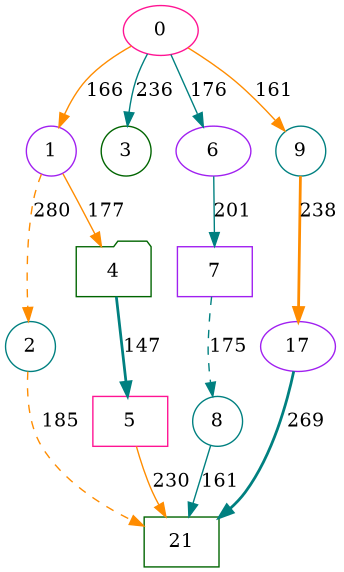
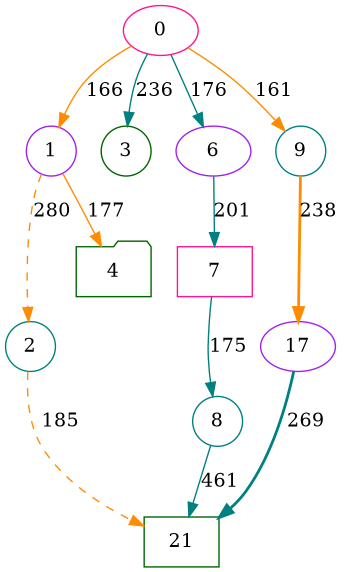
node "7": color purple -> deeppink
edge "7" -> "8": style dashed -> solid
node "5": removed
edge "8" -> "21": label "161" -> "461"
